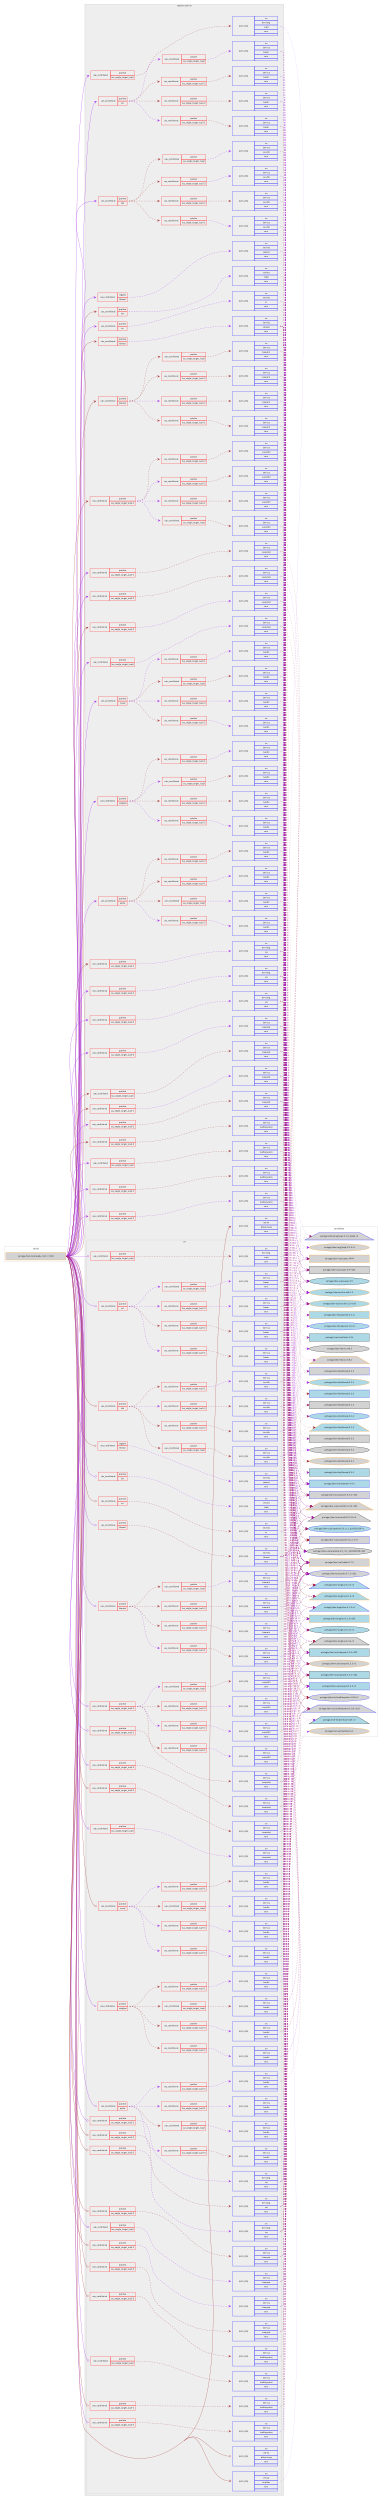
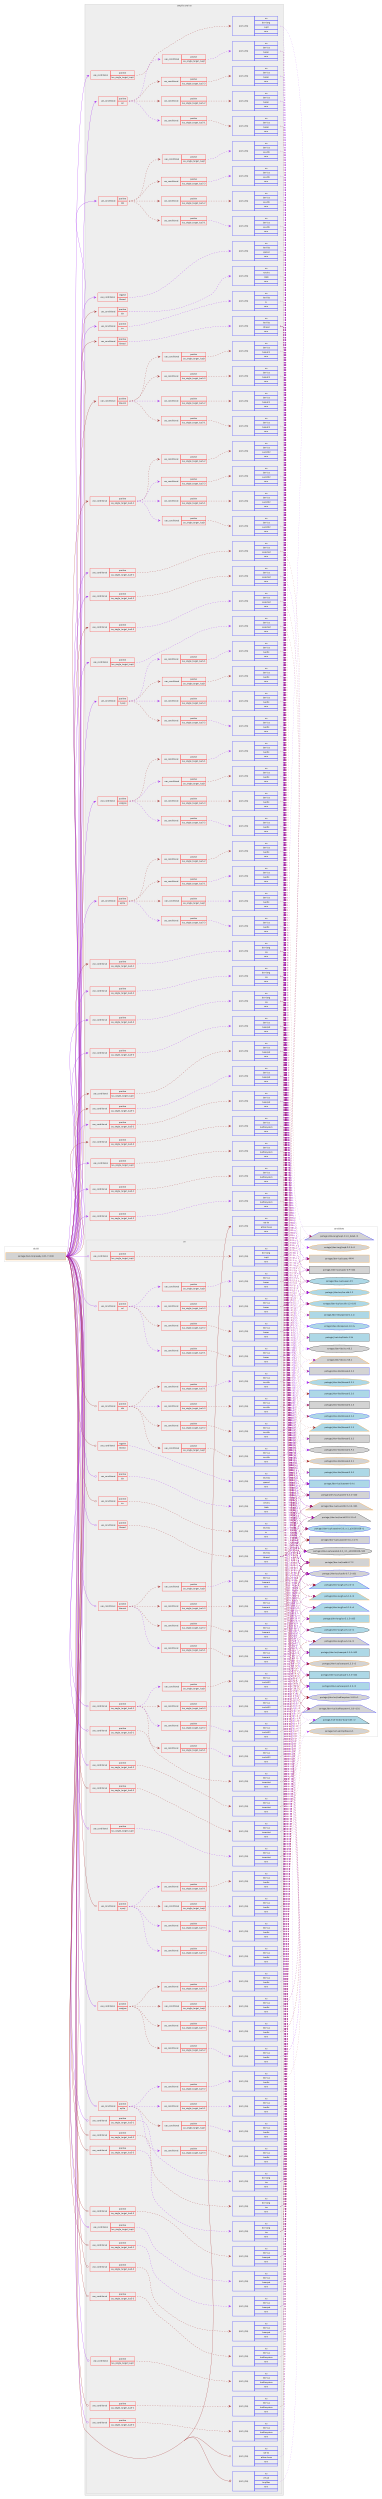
node "portage://dev-target/lua-5.1.5-r4": label "portage://dev-target/lua-5.1.5-r4" -> "portage://dev-lang/lua-5.1.5-r4"
node "portage://dev-lang/lua-5.3.6-r1": color black -> blue
